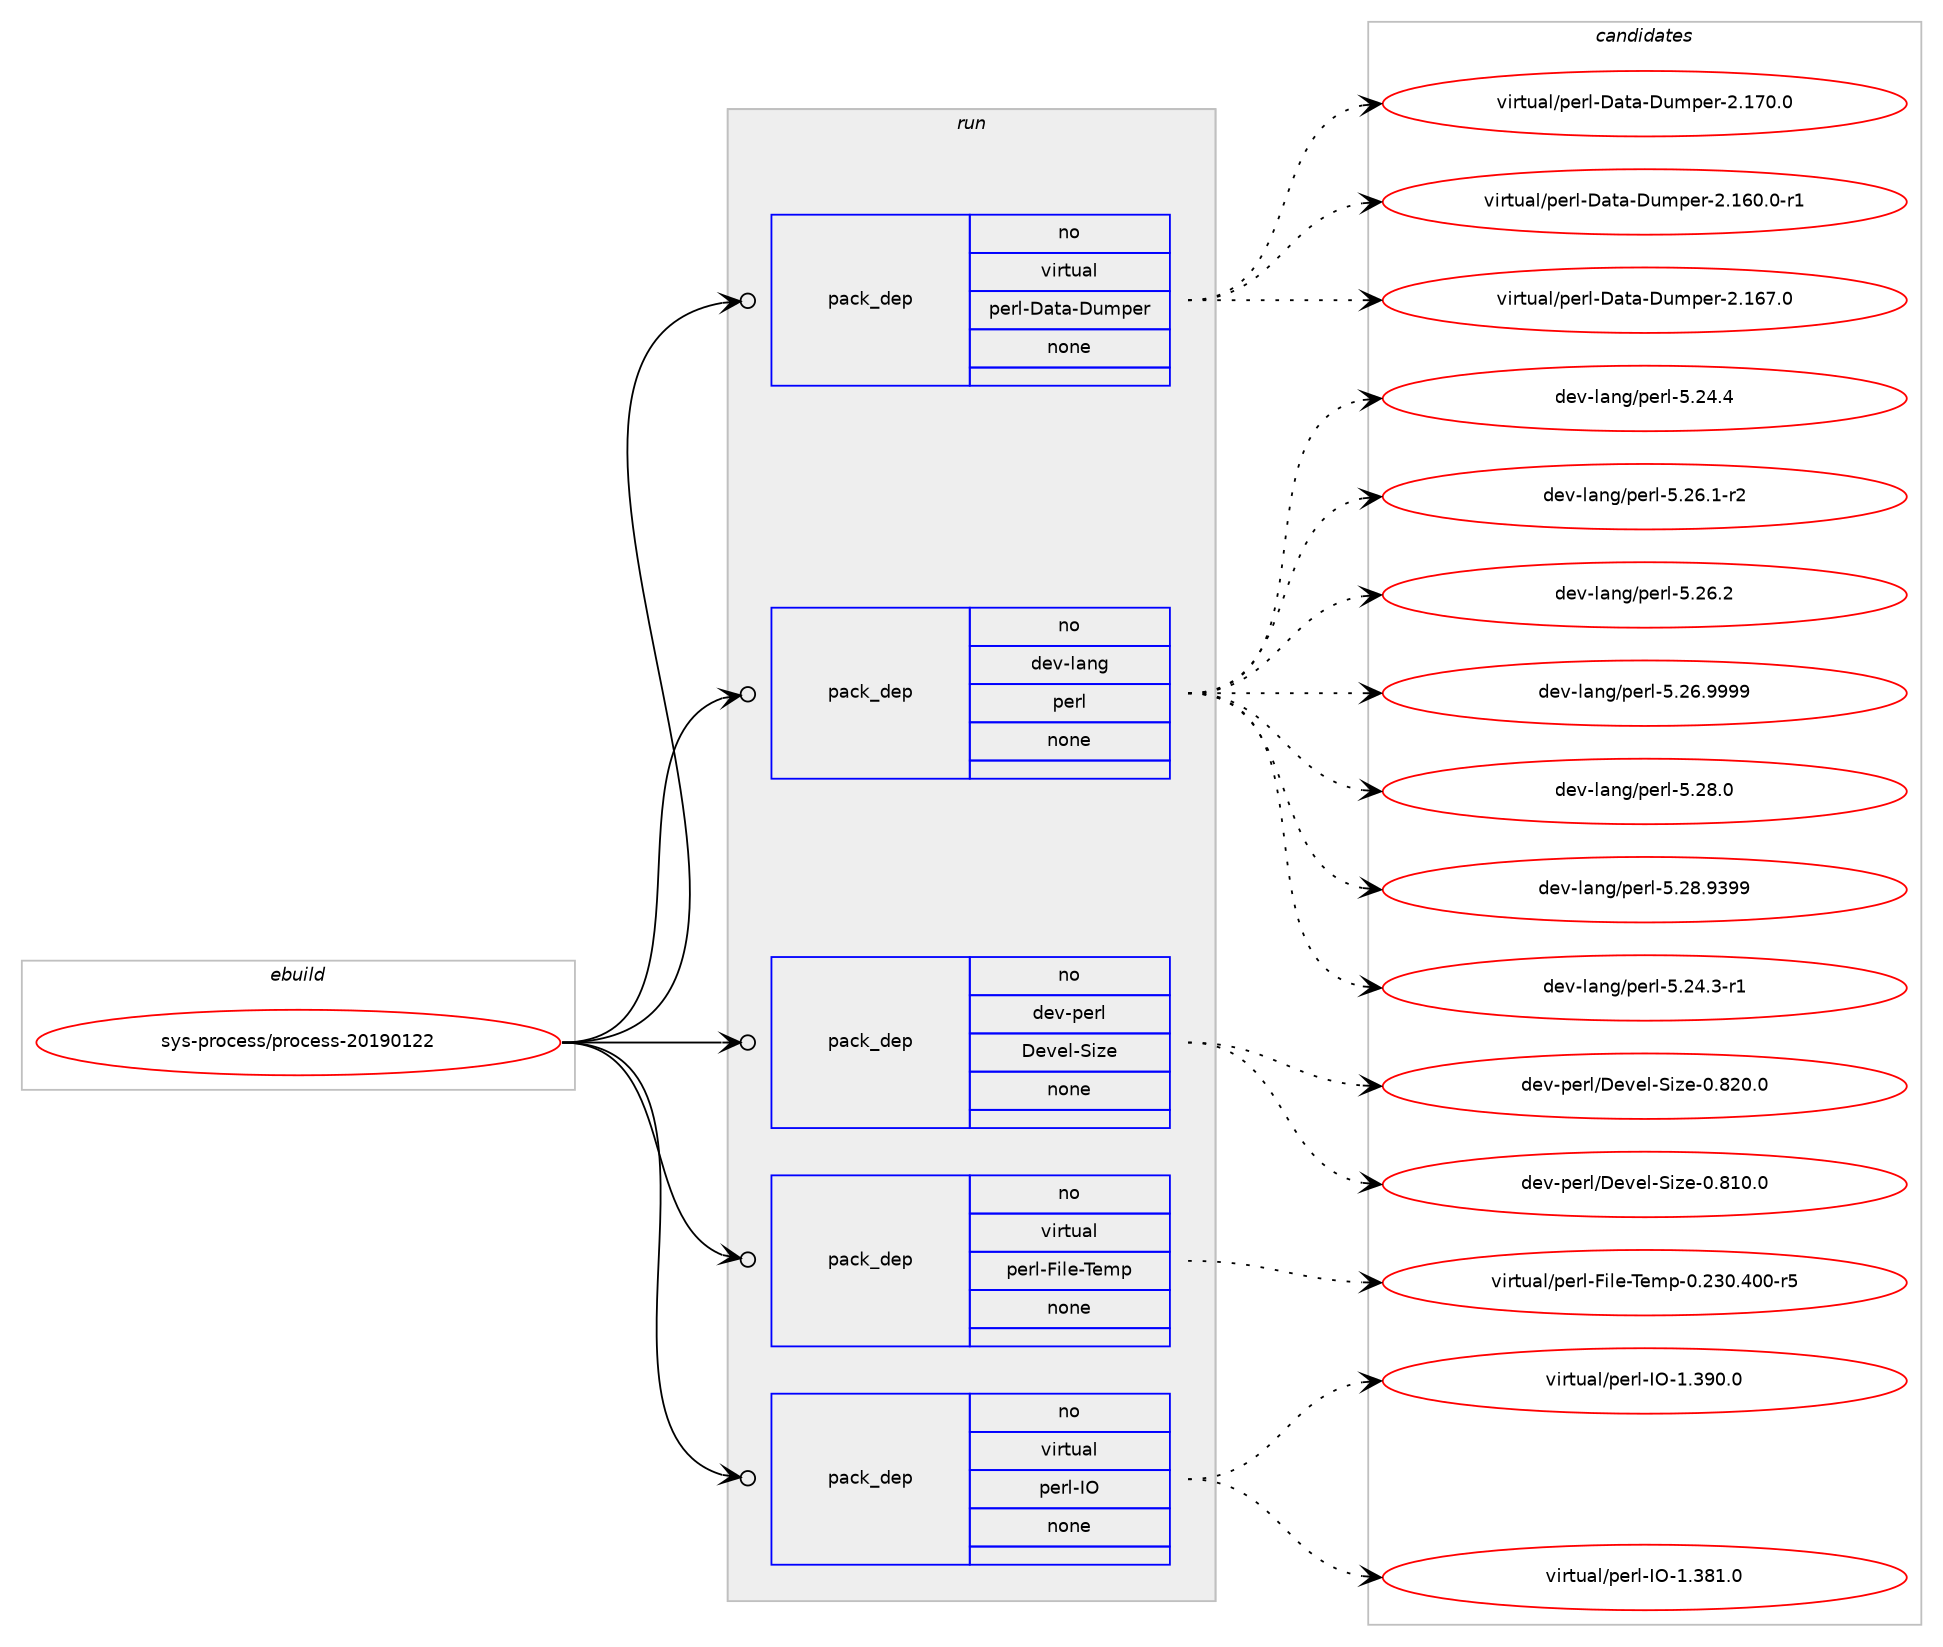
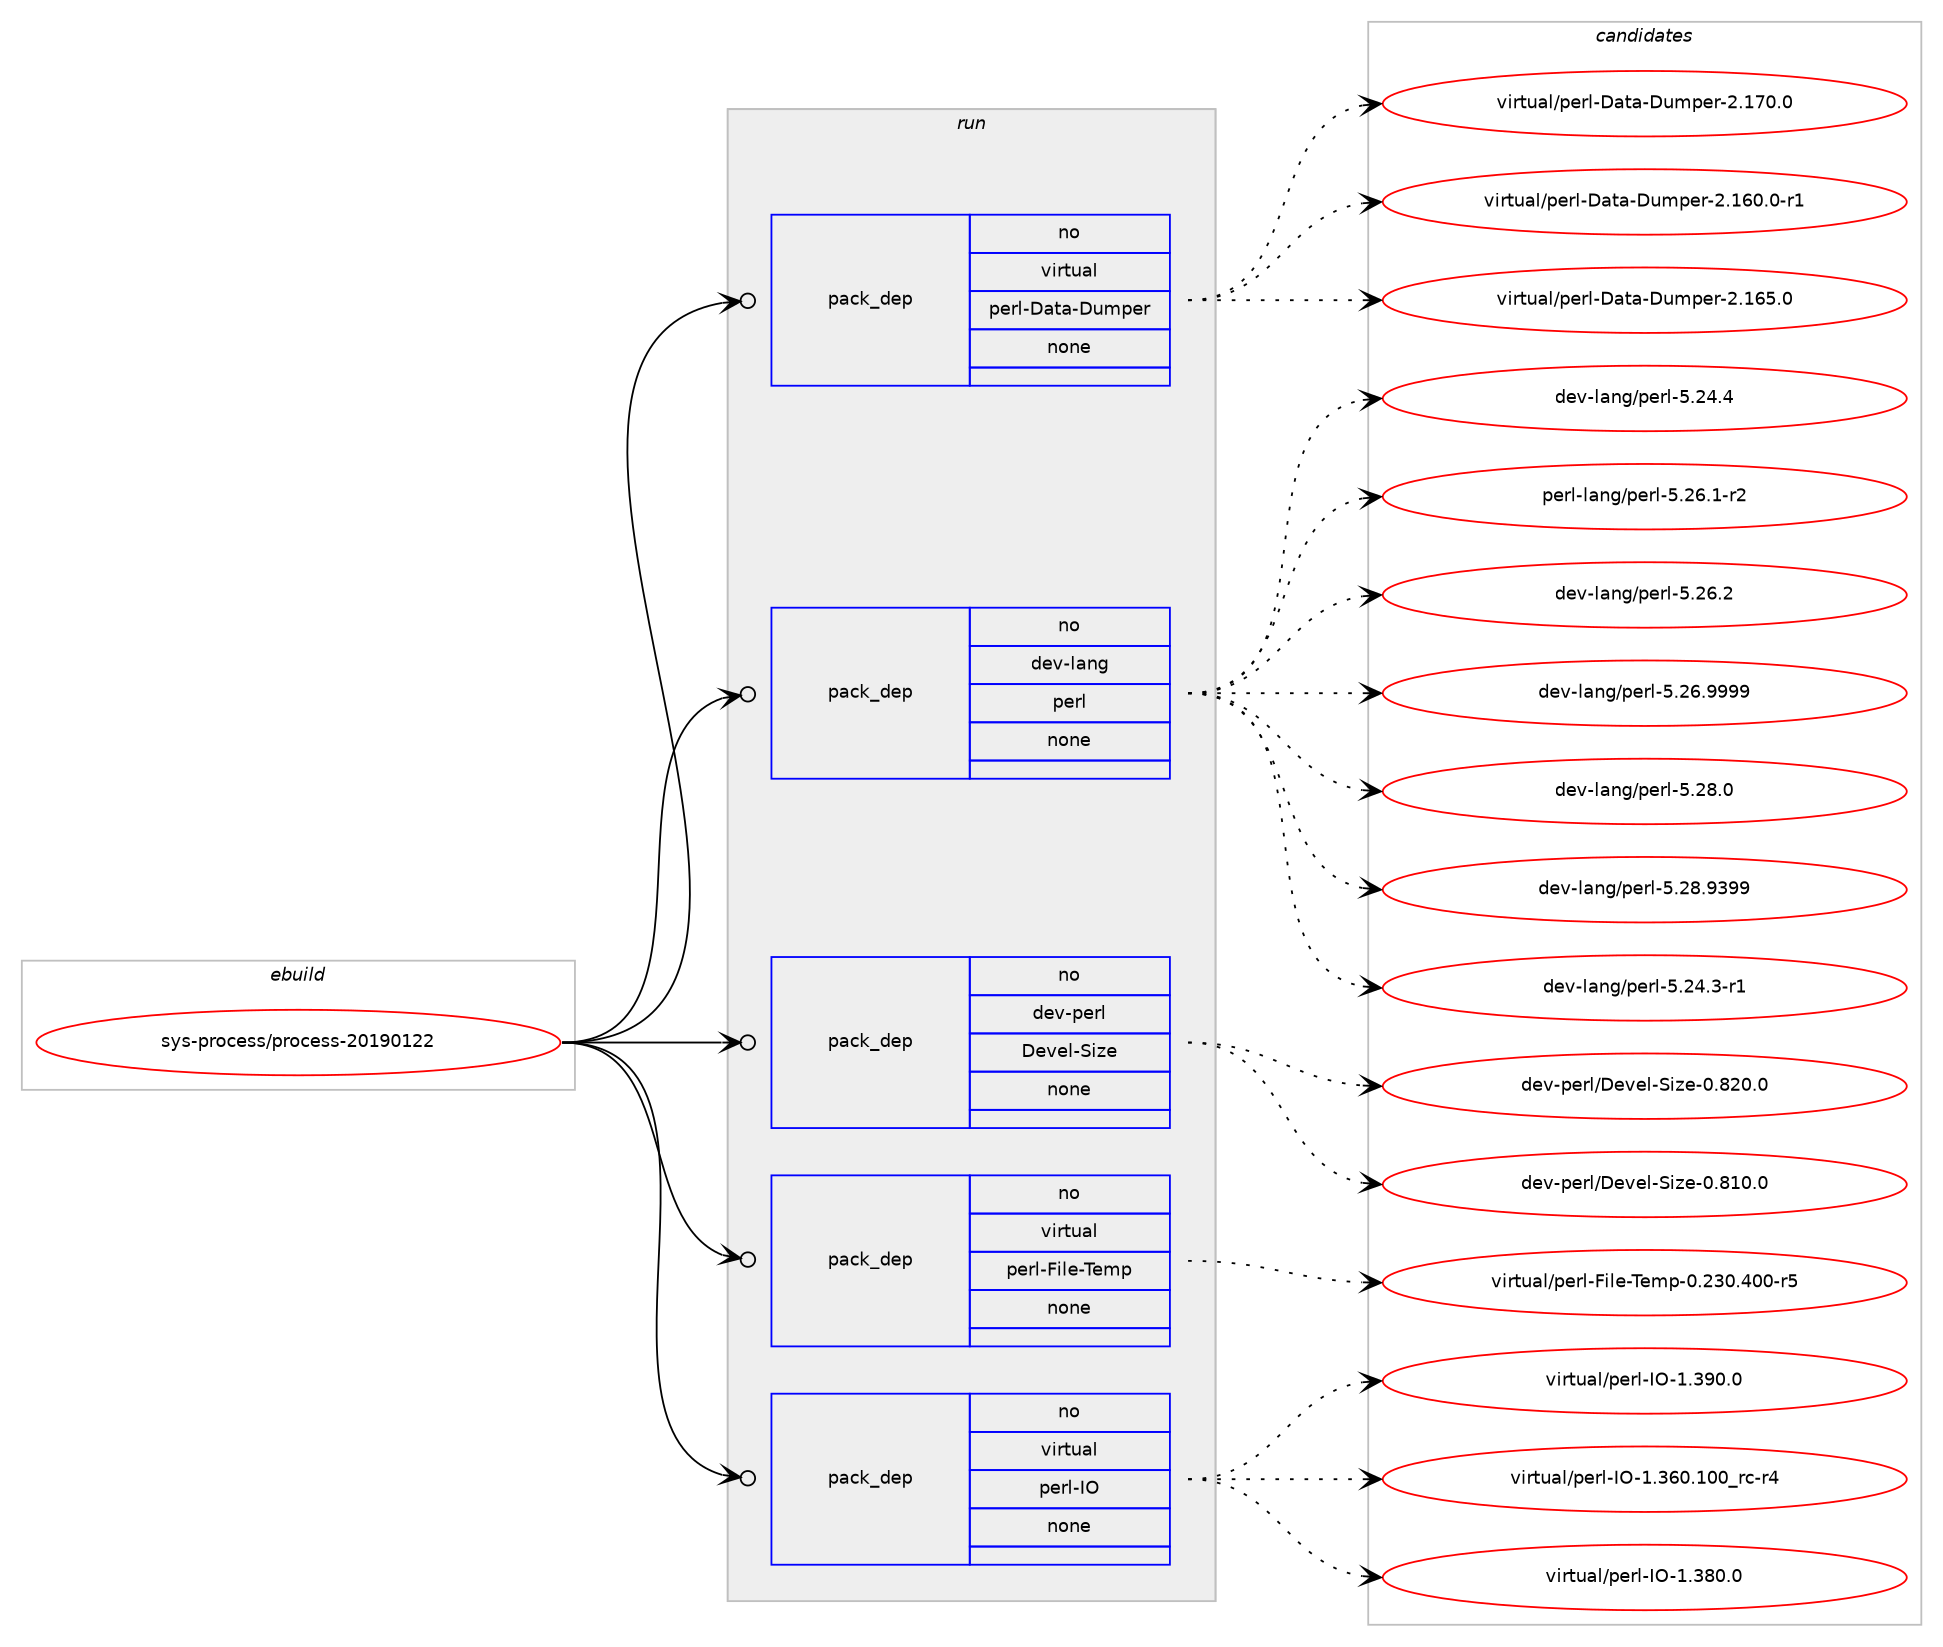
node "virtual/perl-Data-Dumper-2.167.0": label "virtual/perl-Data-Dumper-2.167.0" -> "virtual/perl-Data-Dumper-2.165.0"
node "dev-lang/perl-5.26.1-r2": label "dev-lang/perl-5.26.1-r2" -> "perl-lang/perl-5.26.1-r2"
node "virtual/perl-IO-1.360.100_rc-r4": added
node "virtual/perl-IO-1.381.0": label "virtual/perl-IO-1.381.0" -> "virtual/perl-IO-1.380.0"
